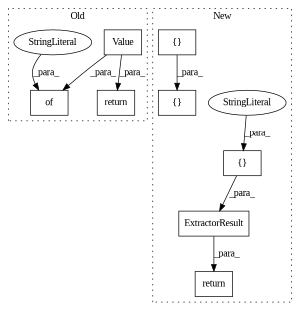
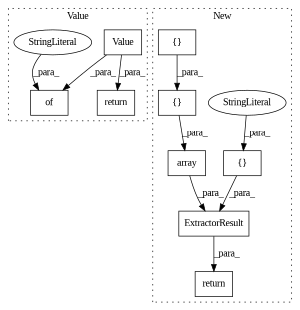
cluster "Old": label "Old" -> "Value"
node "array": added
